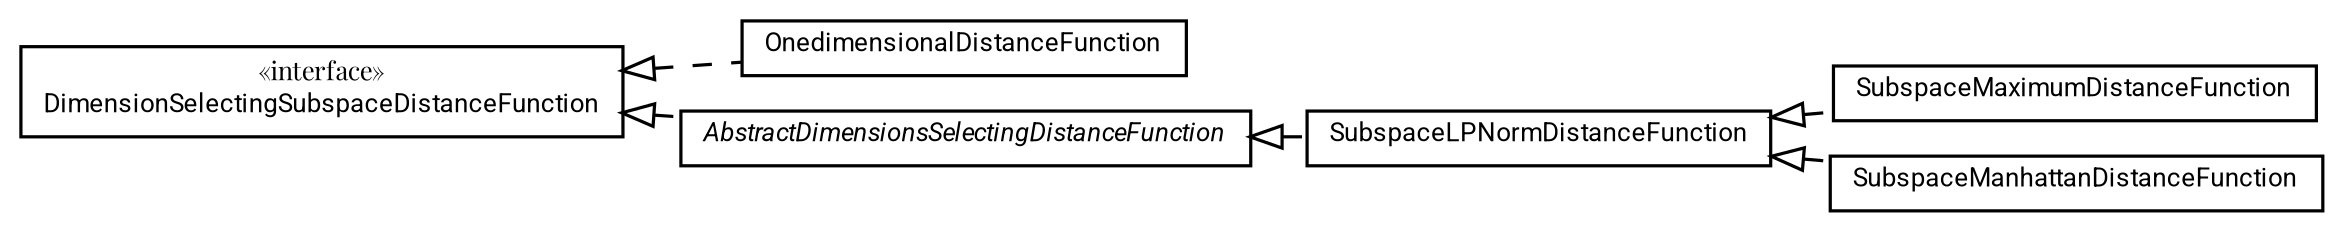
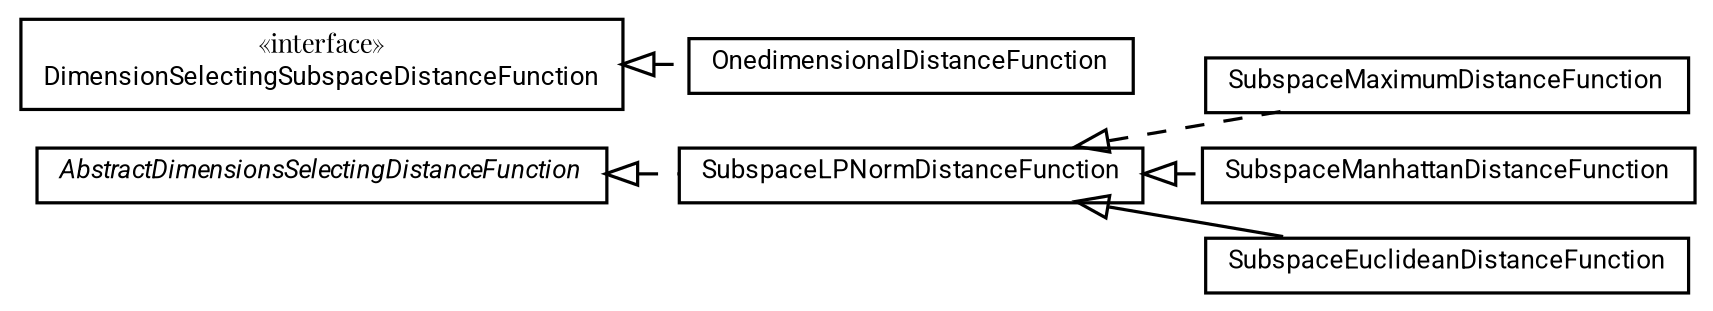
edge "AbstractDimensionsSelectingDistanceFunction" -> "DimensionSelectingSubspaceDistanceFunction": removed
node "SubspaceEuclideanDistanceFunction": added
